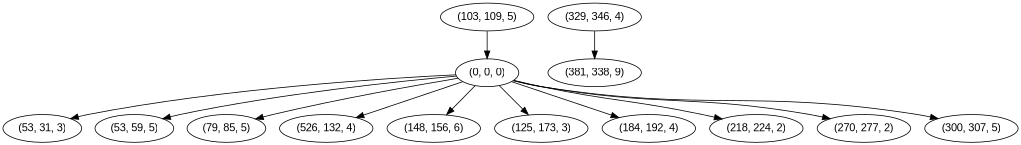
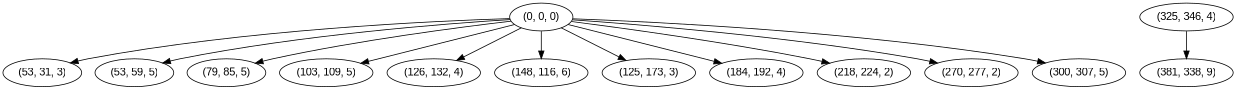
node "(329, 346, 4)": label "(329, 346, 4)" -> "(325, 346, 4)"
edge "(103, 109, 5)" -> "(0, 0, 0)": reversed
node "(526, 132, 4)": label "(526, 132, 4)" -> "(126, 132, 4)"
node "(148, 156, 6)": label "(148, 156, 6)" -> "(148, 116, 6)"
